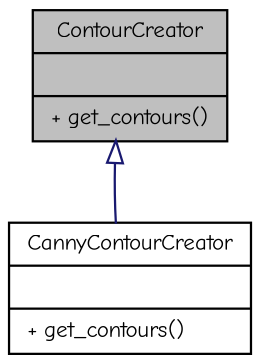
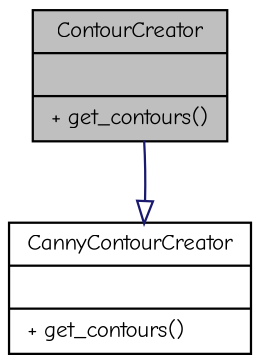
edge "CannyContourCreator" -> "ContourCreator": reversed
